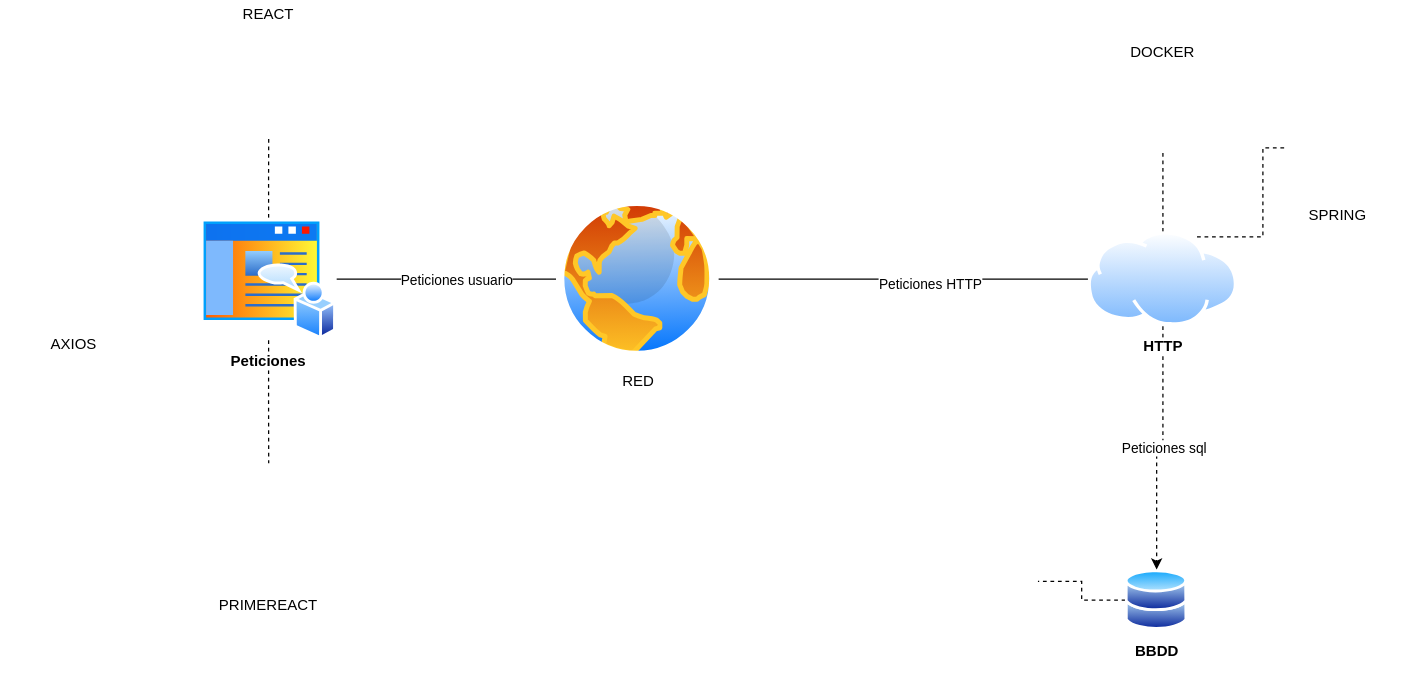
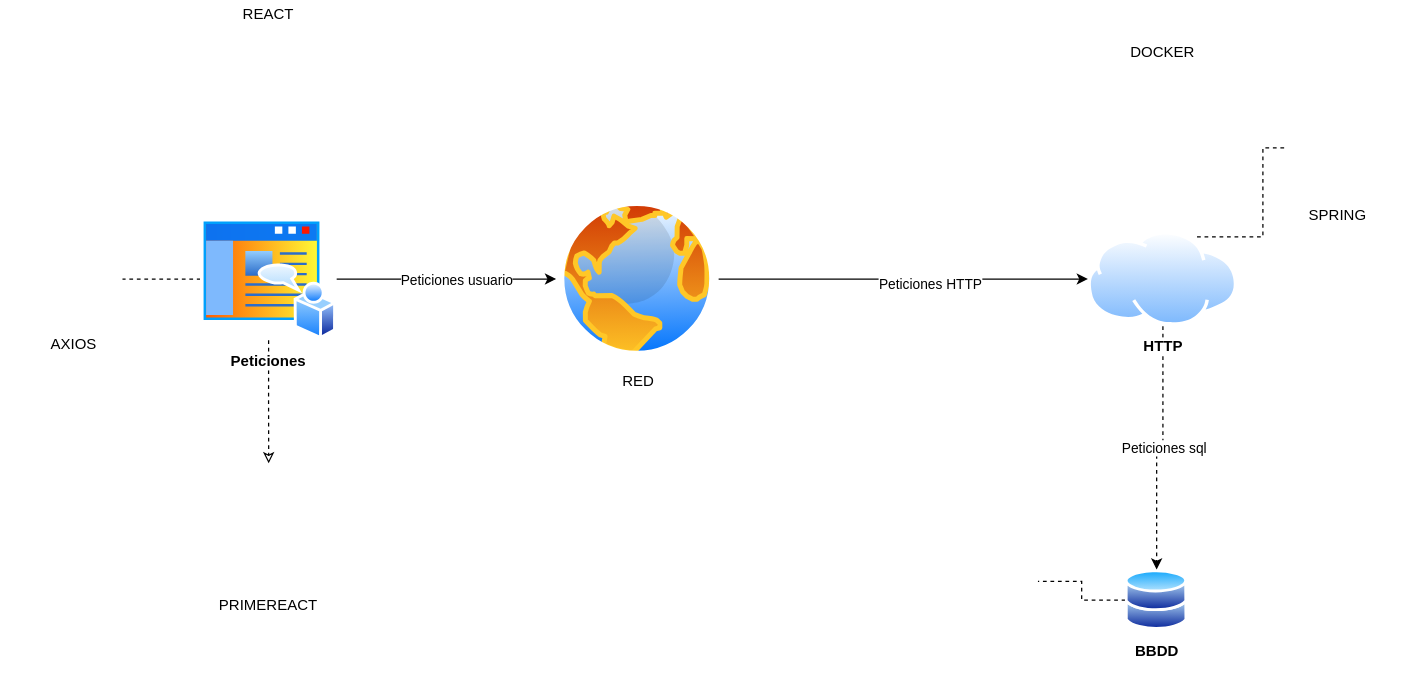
edge "REACT" -- "Peticiones": removed
edge "DOCKER" -- "HTTP": removed
edge "AXIOS" -- "Peticiones": added
edge "Peticiones" -- "RED": arrowhead none -> classic
edge "RED" -- "HTTP": arrowhead none -> classic
edge "Peticiones" -- "PRIMEREACT": arrowhead none -> classic
